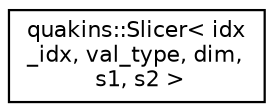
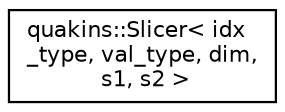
node "quakins::Slicer< idx _idx, val_type, dim, s1, s2 >": label "quakins::Slicer< idx _idx, val_type, dim, s1, s2 >" -> "quakins::Slicer< idx _type, val_type, dim, s1, s2 >"
